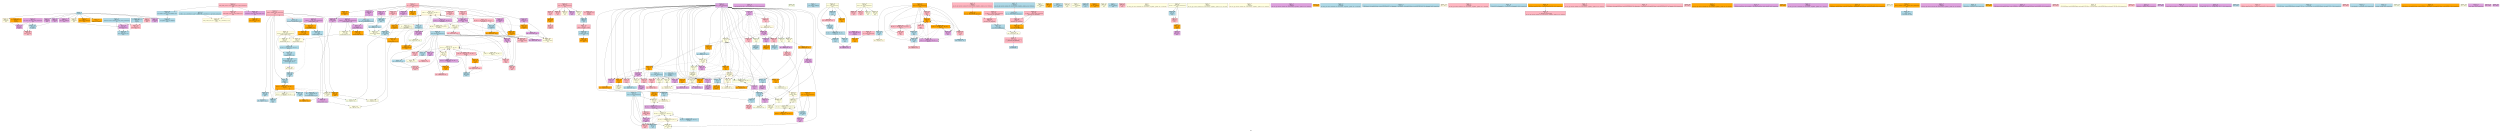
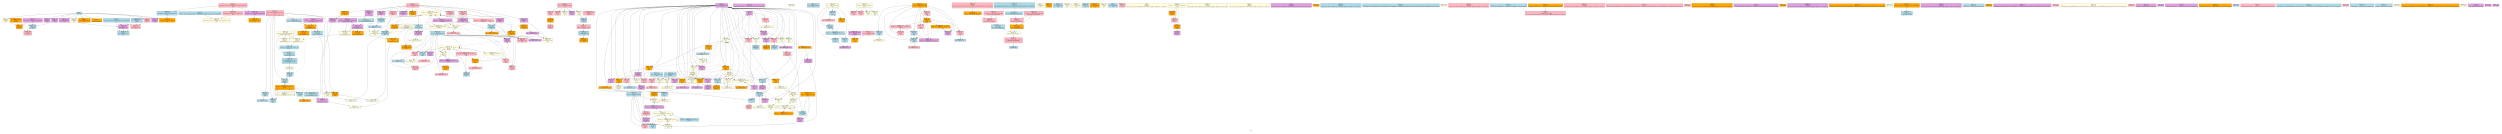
node "NodeID: 50": fillcolor plum -> orange
node "NodeID: 201": fillcolor lightblue -> orange
node "NodeID: 200": fillcolor lightblue -> orange
node "NodeID: 207": fillcolor plum -> orange
